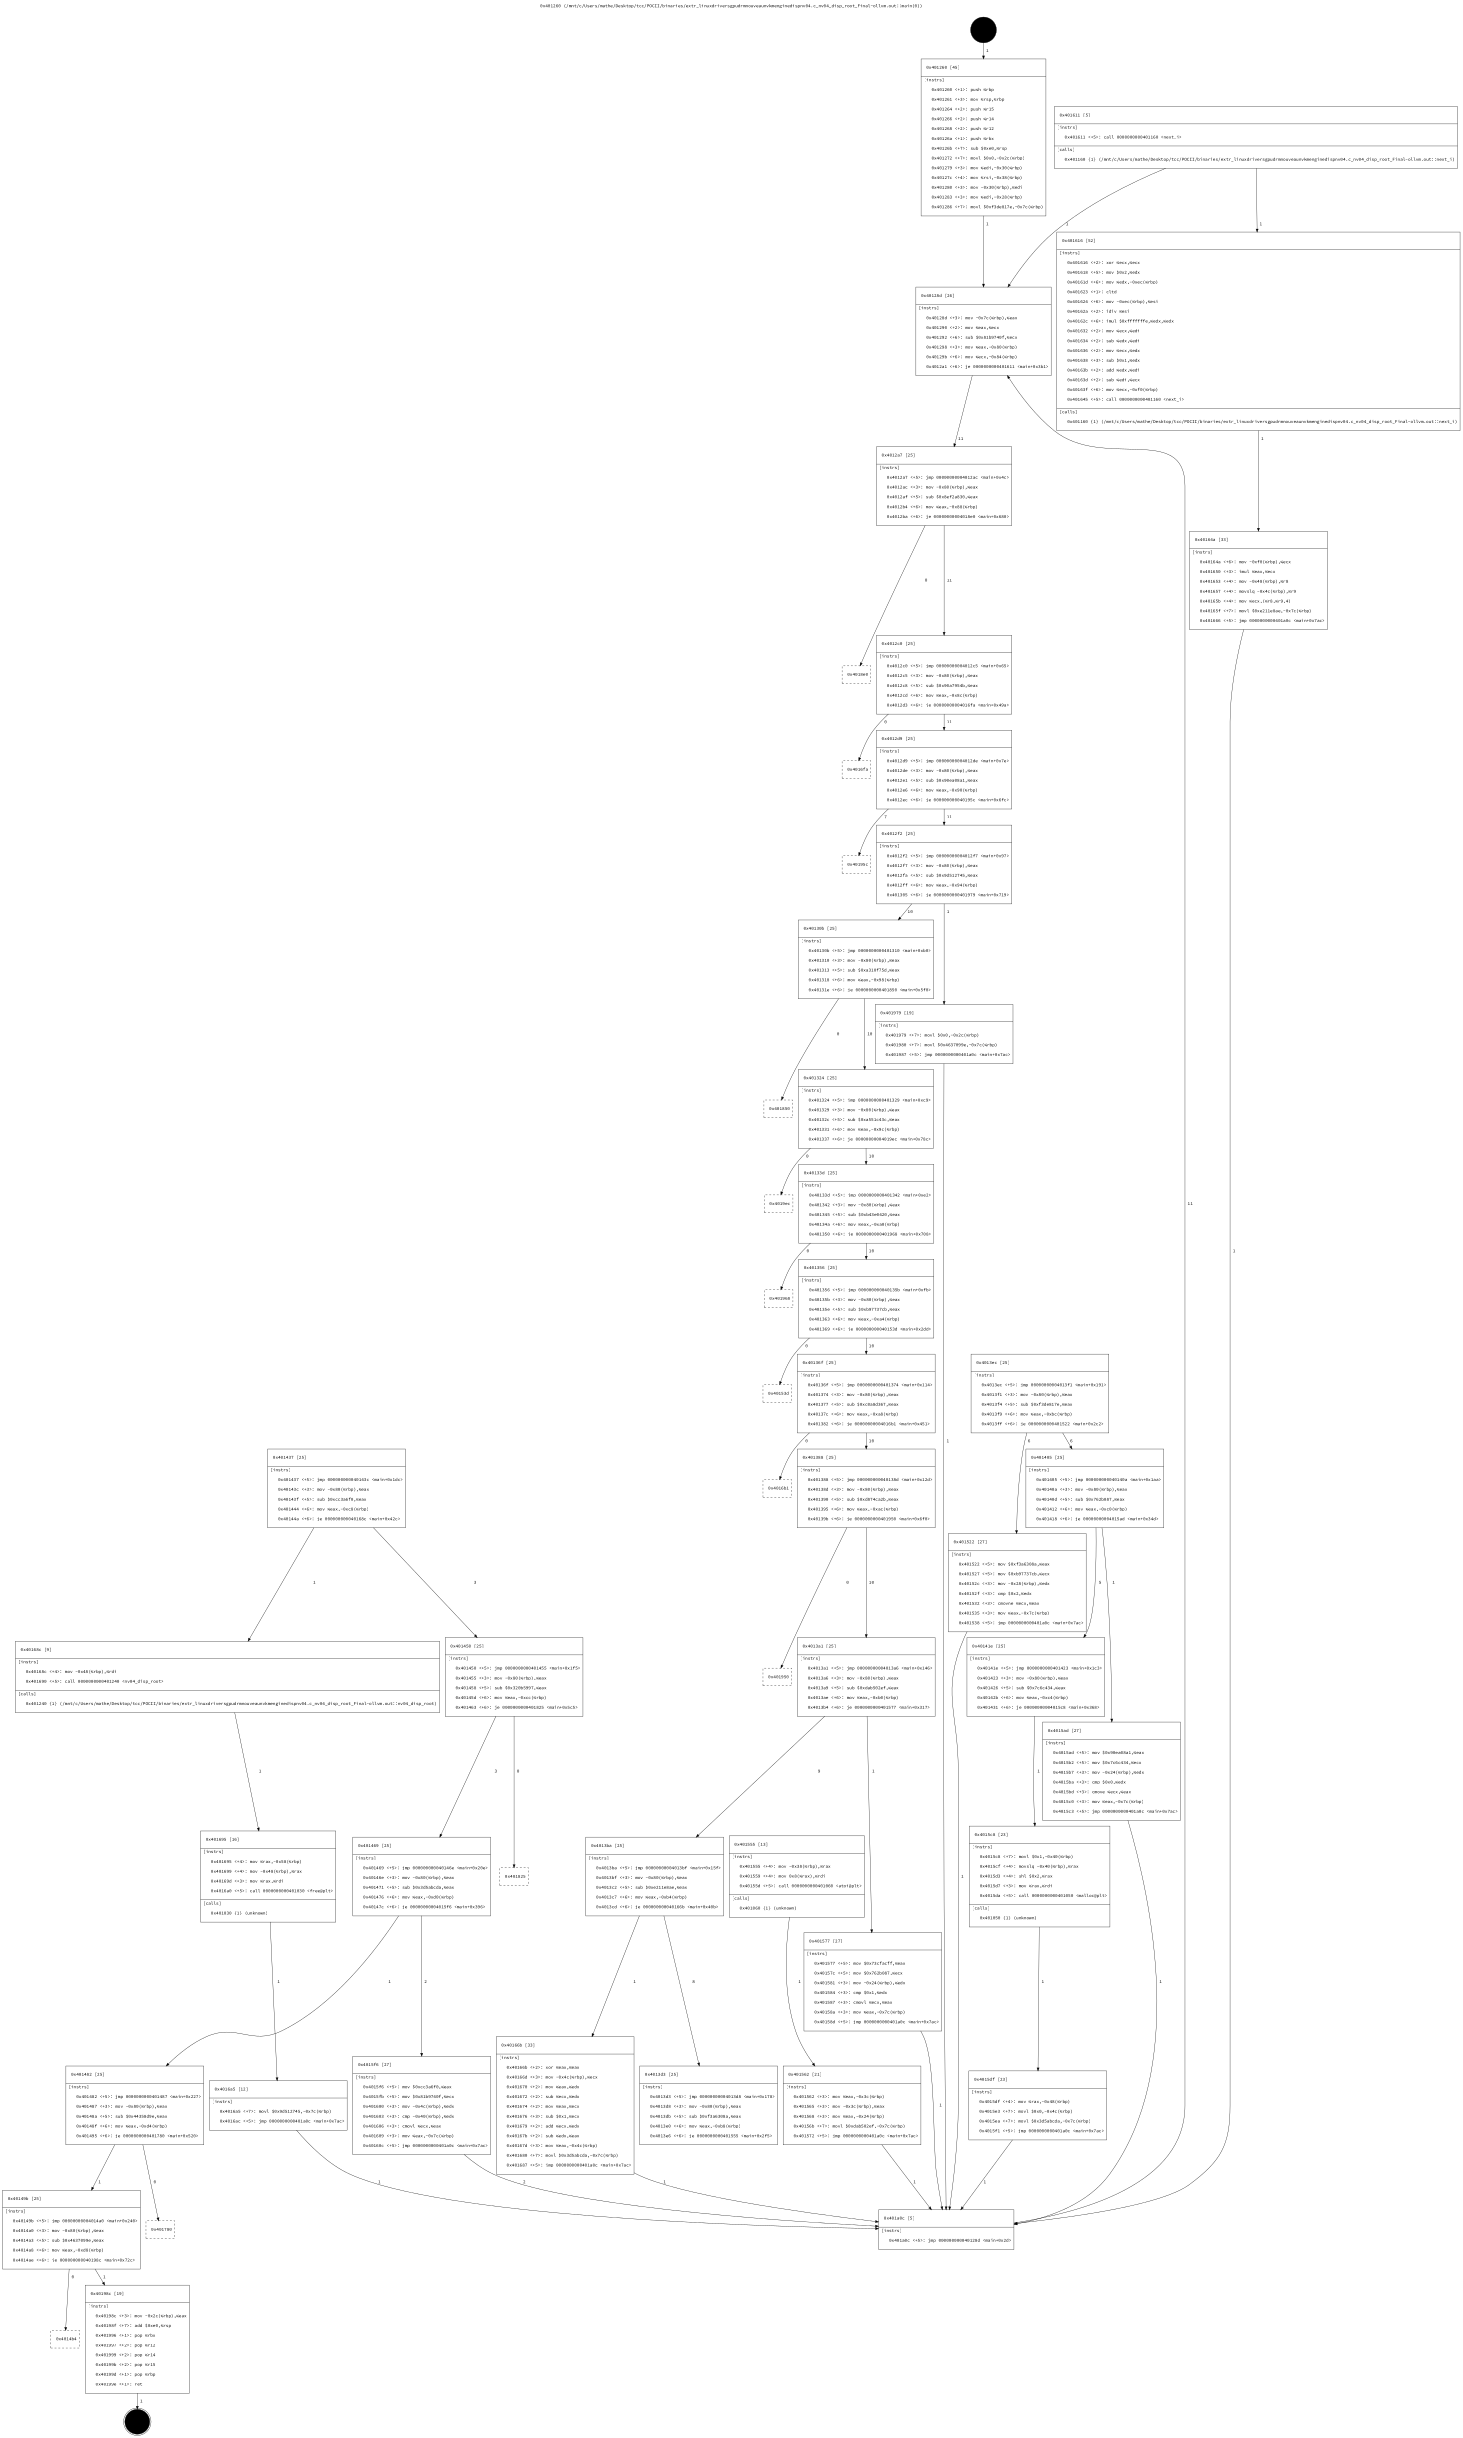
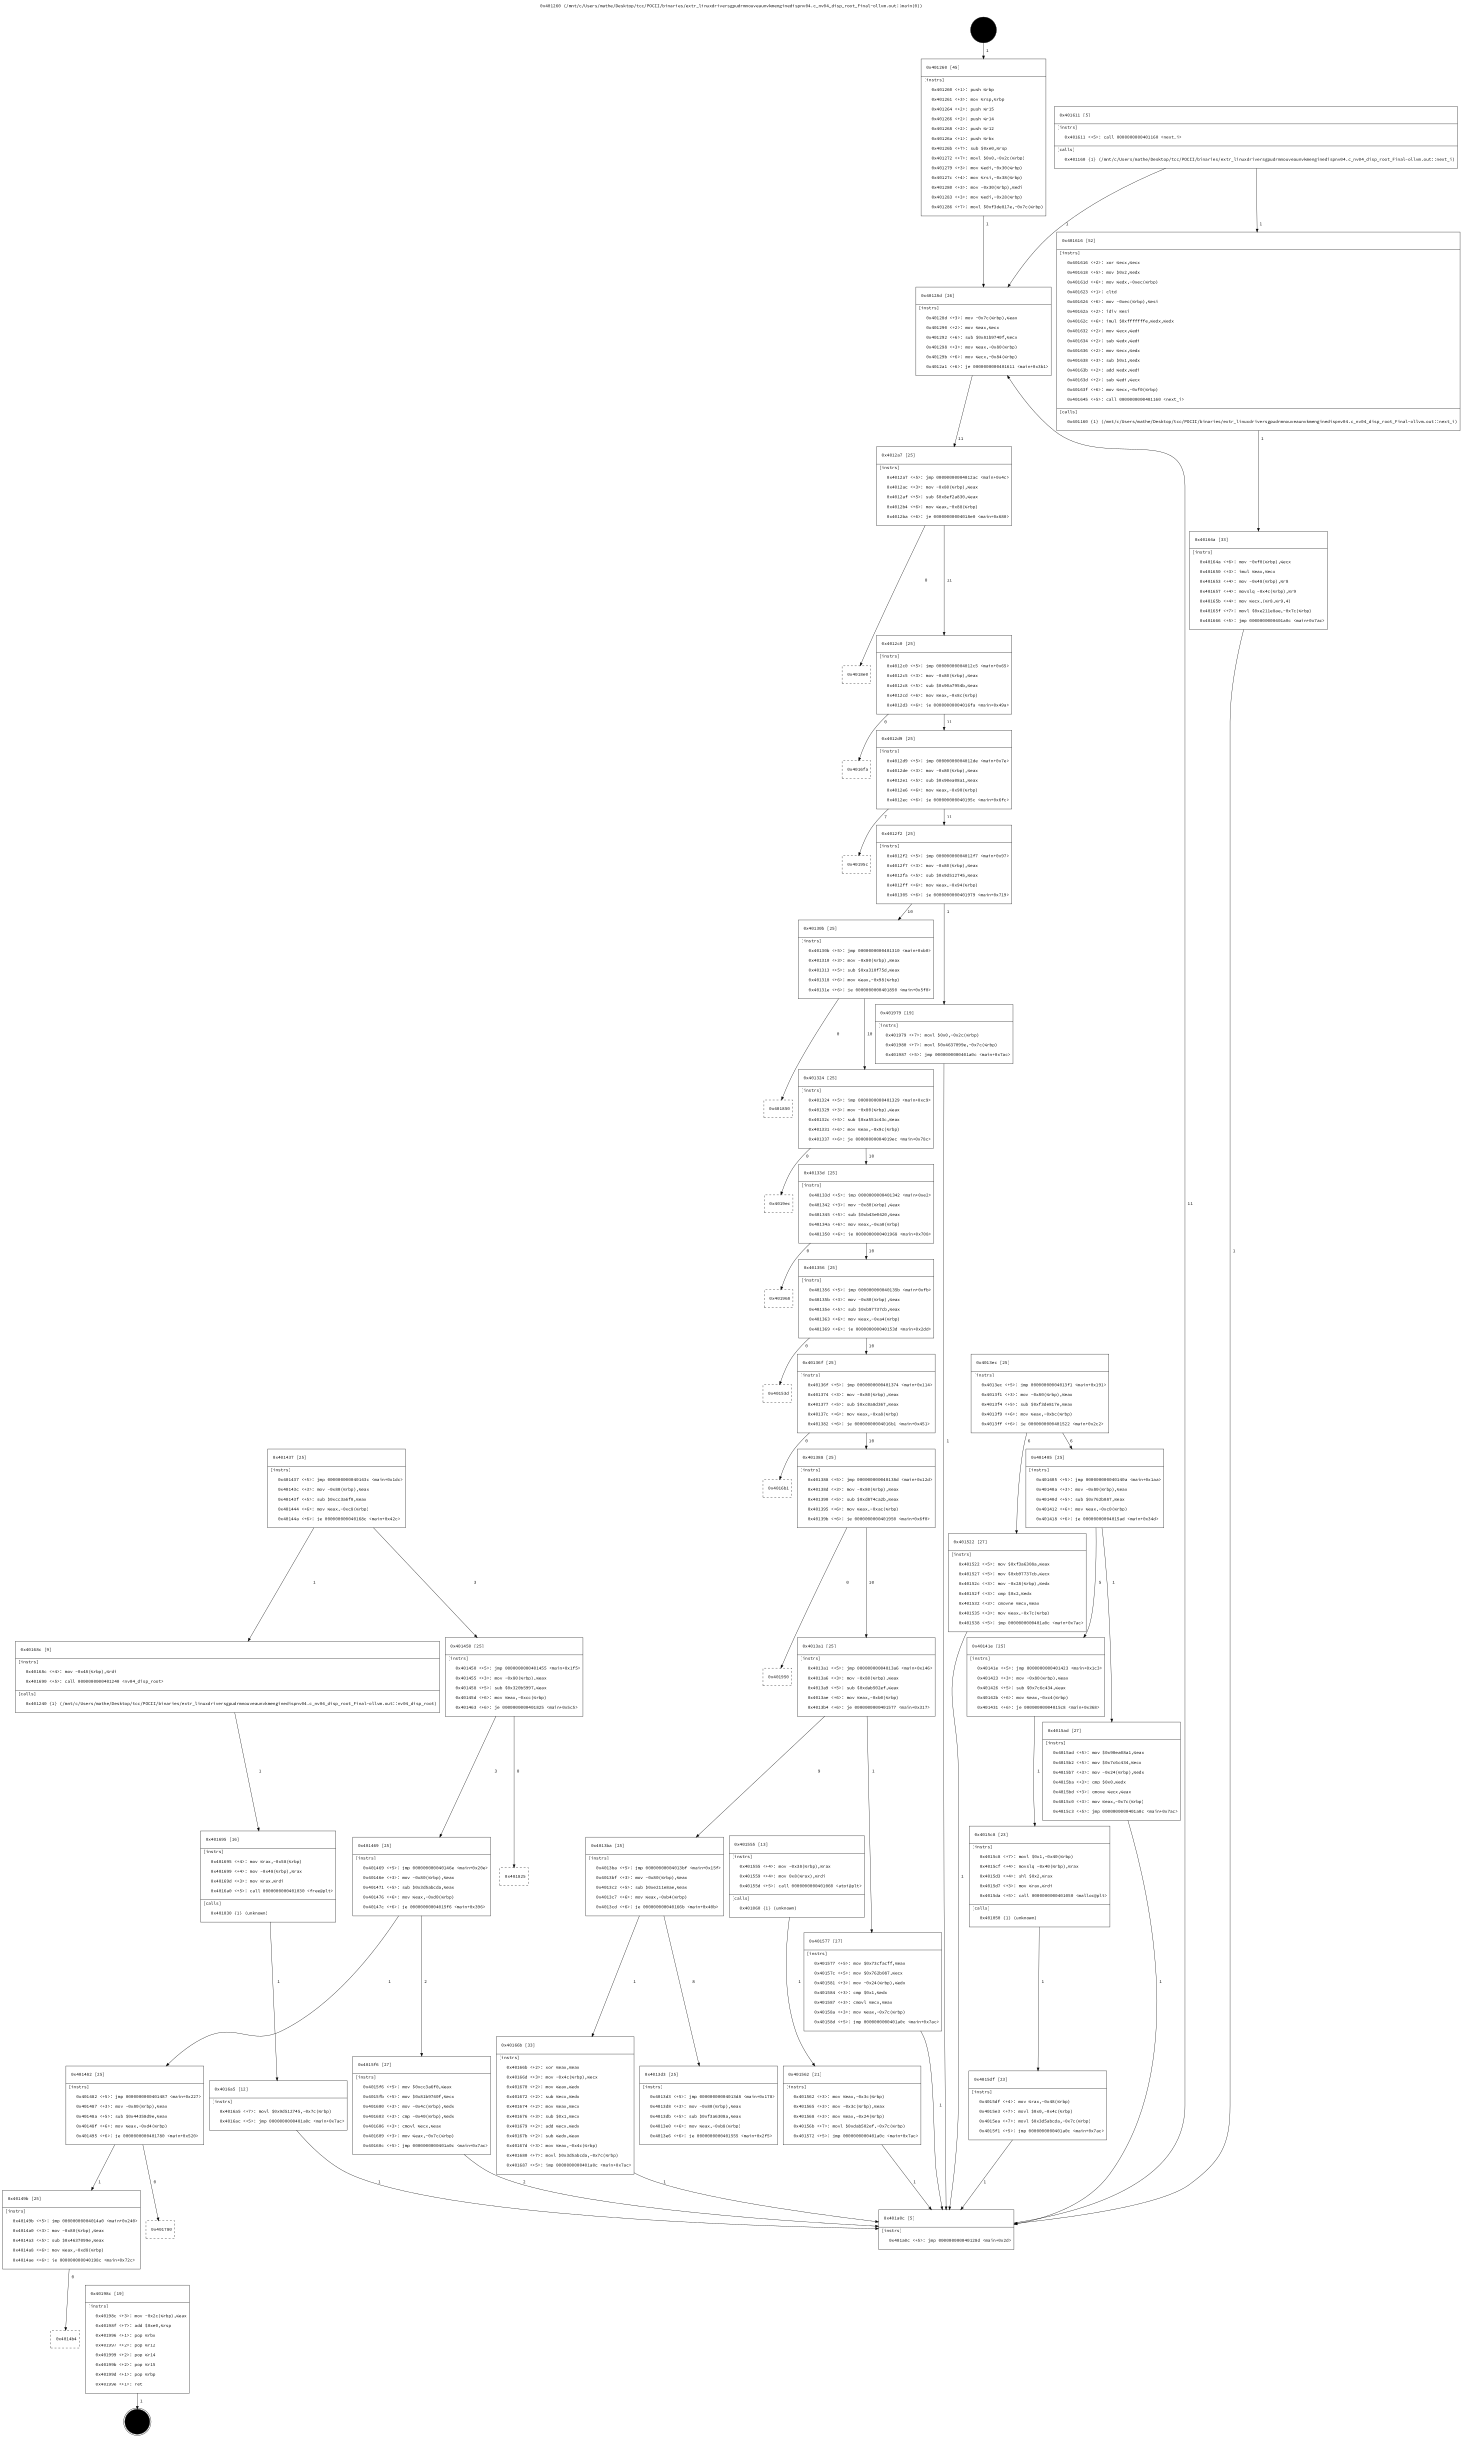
edge "0x40149b [25]" -> "0x40198c [19]": removed, label "1"
